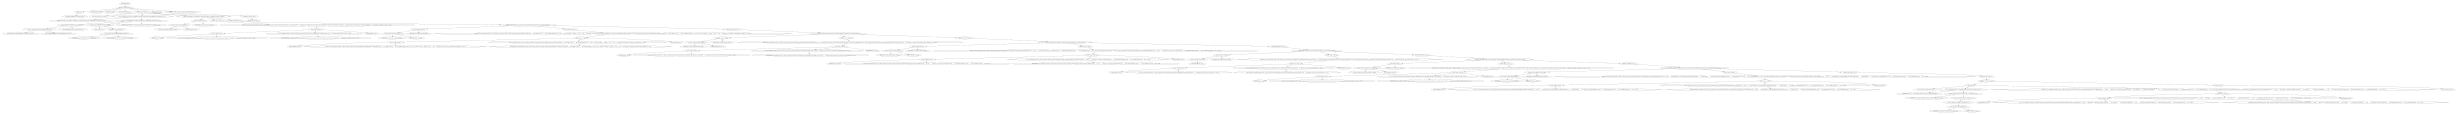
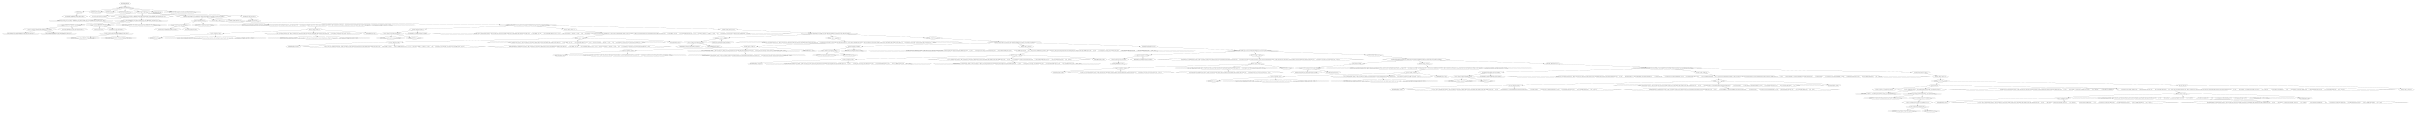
node "(IDENTIFIER,reflectedArg,equals(reflectedArg))": removed
